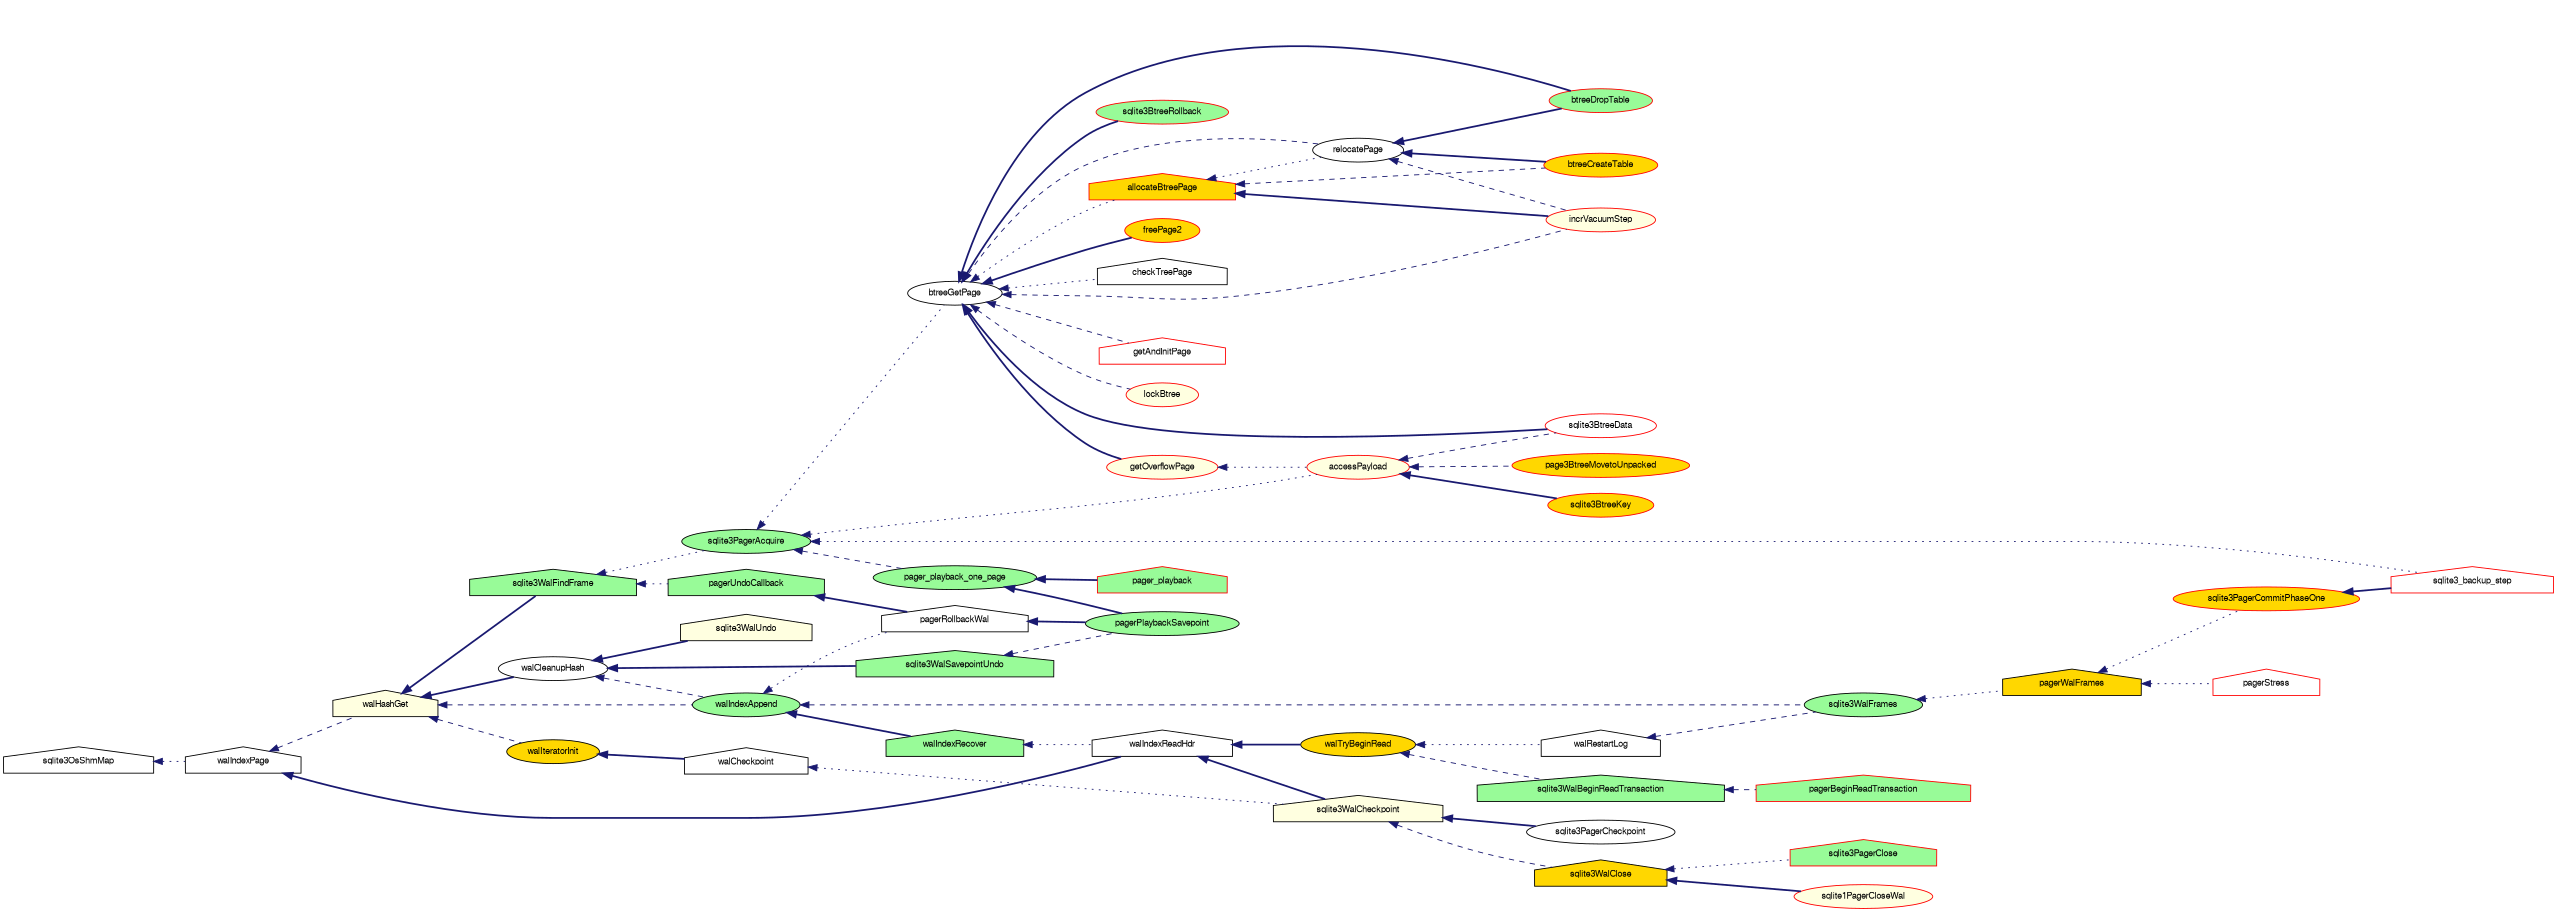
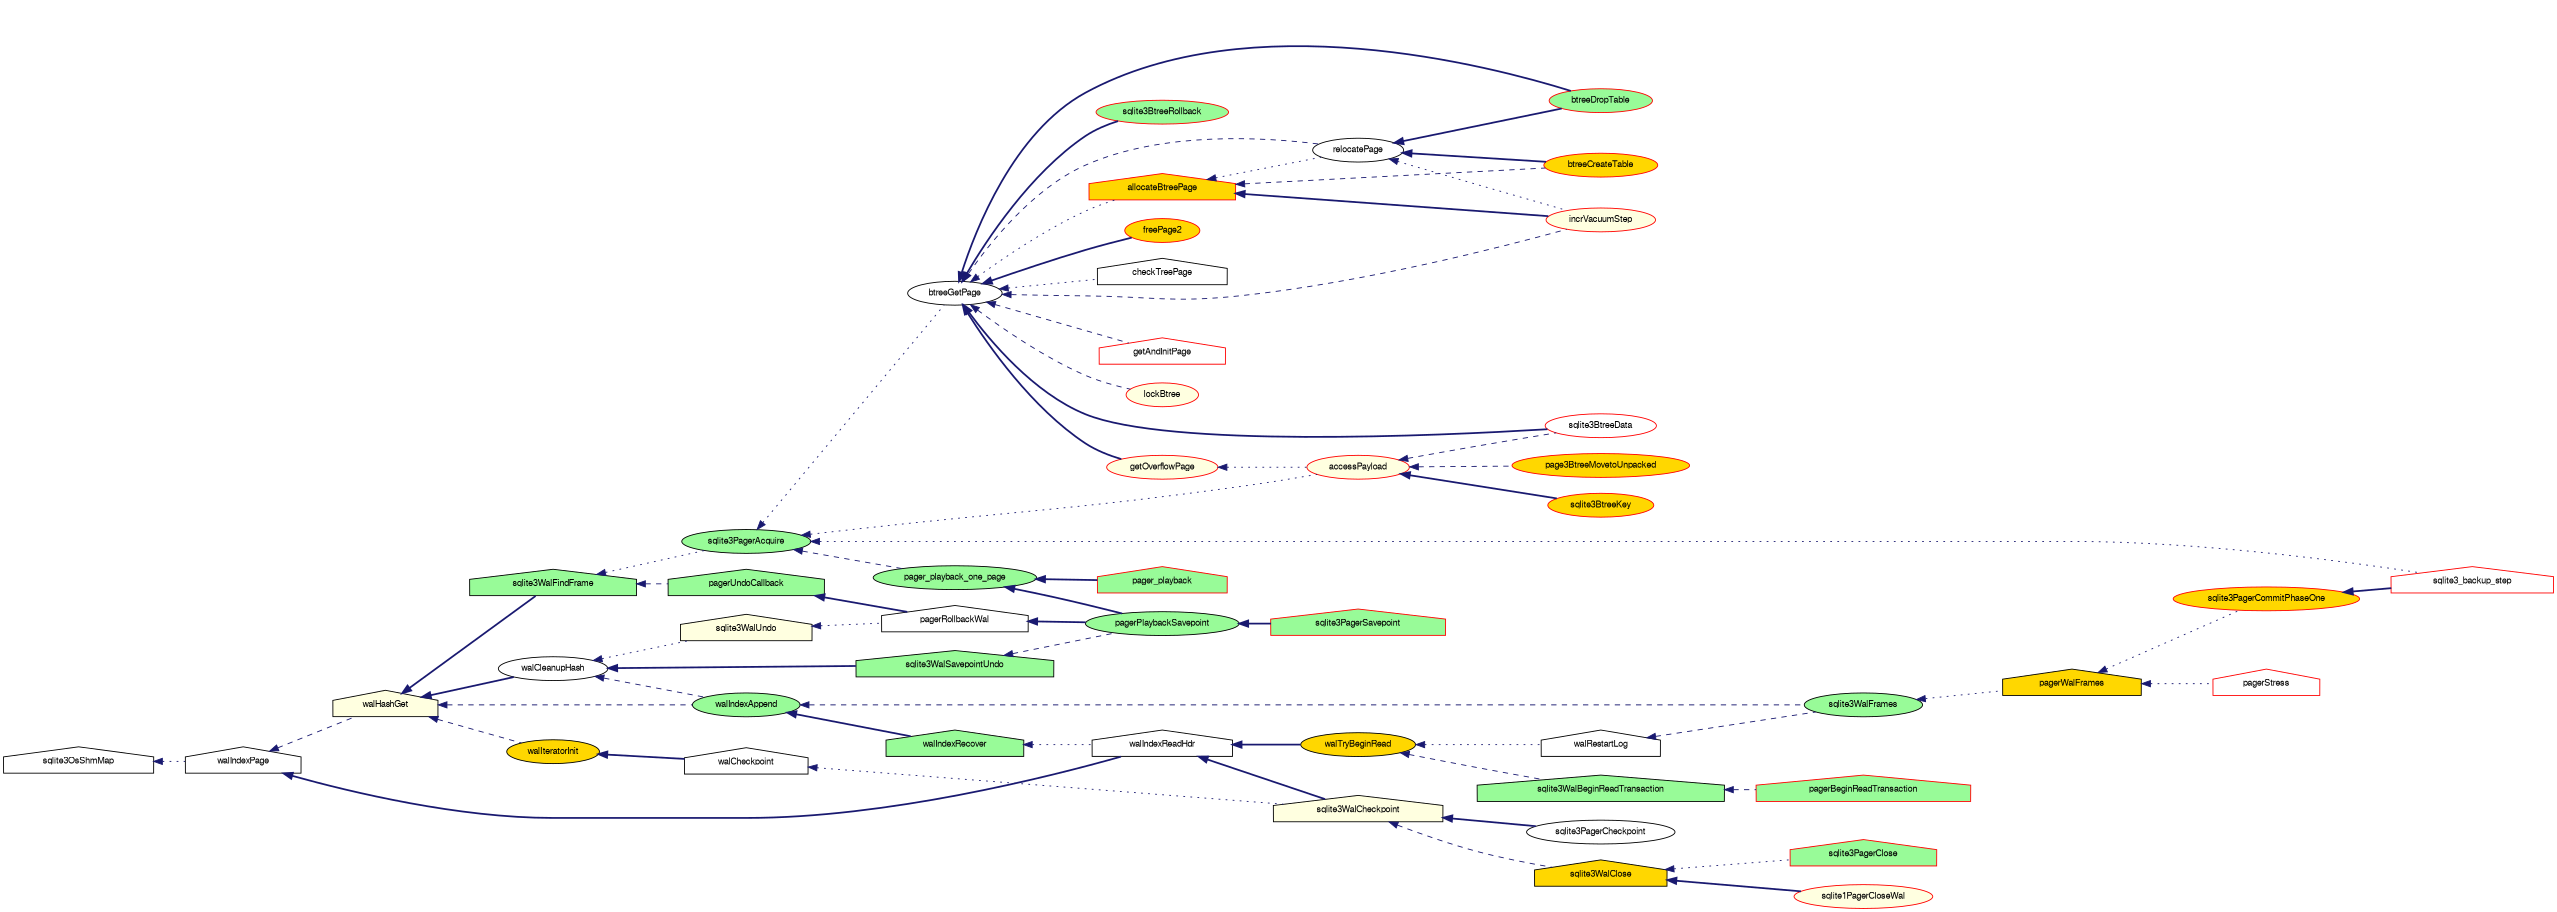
edge "incrVacuumStep" -> "relocatePage": style dashed -> dotted
edge "pagerUndoCallback" -> "sqlite3WalFindFrame": style dotted -> dashed
node "sqlite3PagerSavepoint": added
edge "sqlite3WalUndo" -> "walCleanupHash": style bold -> dotted
edge "pagerRollbackWal" -> "walIndexAppend": now "pagerRollbackWal" -> "sqlite3WalUndo"
